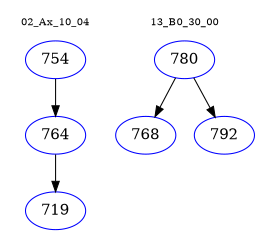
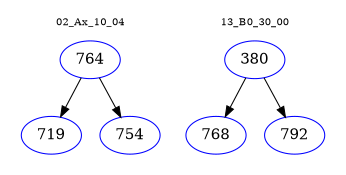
node "780": label "780" -> "380"
edge "754" -> "764": reversed
